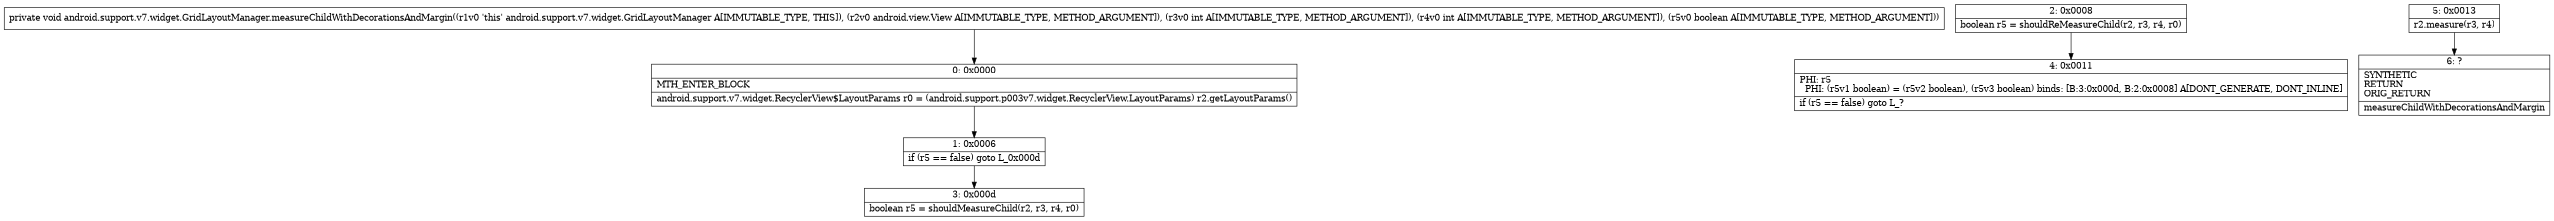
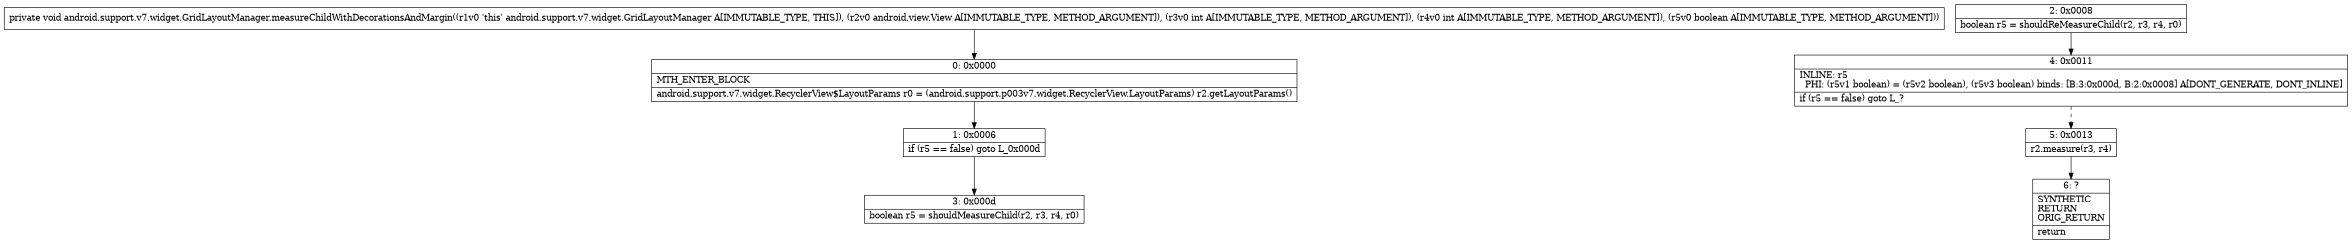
node "4: 0x0011": text "PHI: r5" -> "INLINE: r5"
node "6: ?": text "measureChildWithDecorationsAndMargin" -> "return"
edge "4: 0x0011" -> "5: 0x0013": added
